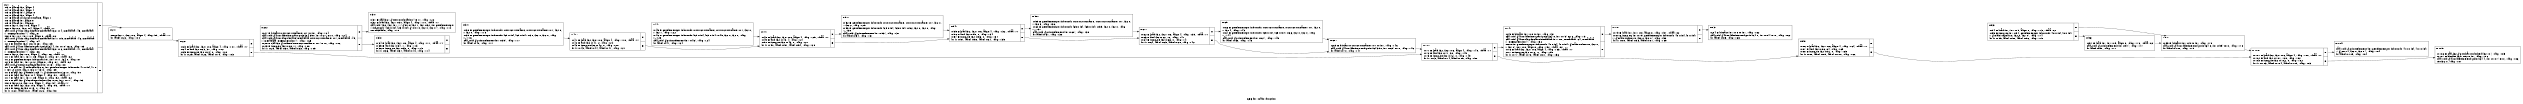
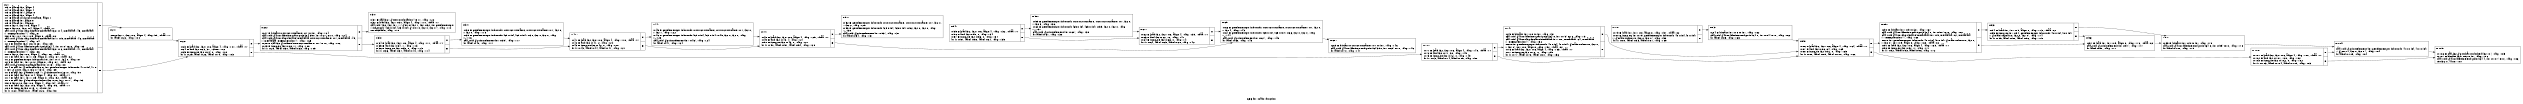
edge "%51:" -> "%54:": removed
edge "%74:" -> "%78:": now "%74:" -> "%85:"
edge "%40:" -> "%44:": added
node "%89:": added
edge "%33:" -> "%37:": added
edge "%83:" -> "%85:": added
edge "%47:" -> "%54:": now "%47:" -> "%65:"
edge "%22:" -> "%26:": added
node "%22:": text "%24 = and i32 %23, 31, !dbg !102" -> "%24 = and i32 %23, 31, !close !102"
edge "%33:" -> "%40:": added
edge "%68:" -> "%70:": removed
edge "%98:" -> "%100:": now "%98:" -> "%104:"
edge "%104:" -> "%105:": added
edge "%61:" -> "%68:": removed
node "%105:": text "ret i32 0, !dbg !187" -> "ret i32 0, !llvm !187"
edge "%2:" -> "%22:": added
node "%2:": text "%20 = icmp eq i32 %19, 0, !dbg !97" -> "%20 = icmp eq i32 %19, 0, !close !97"
